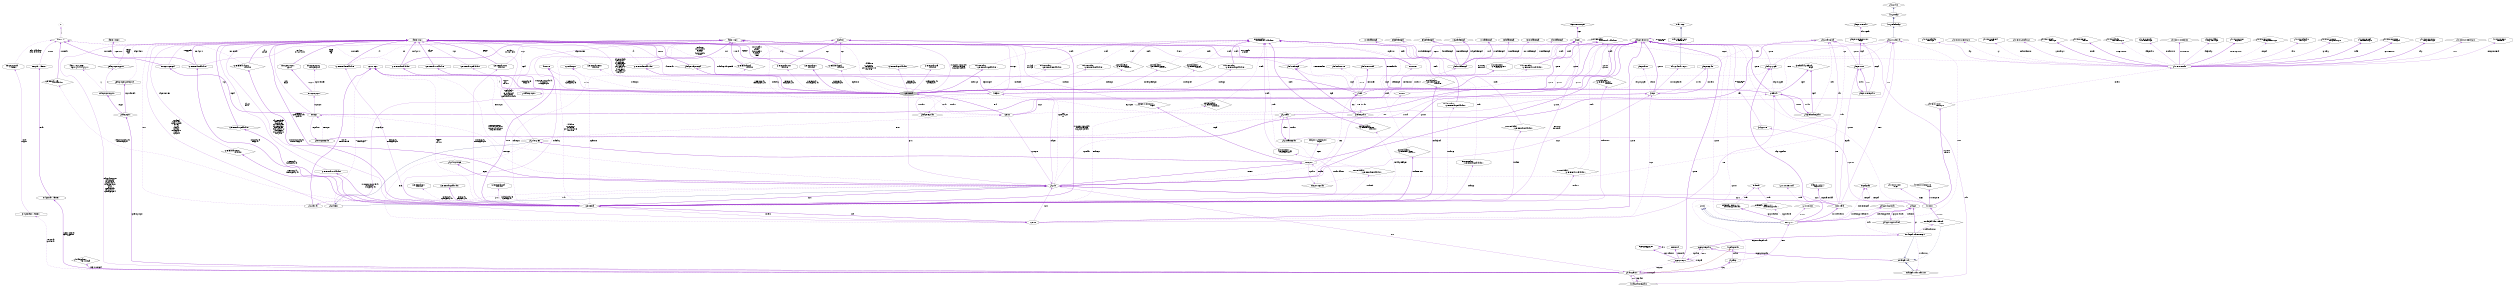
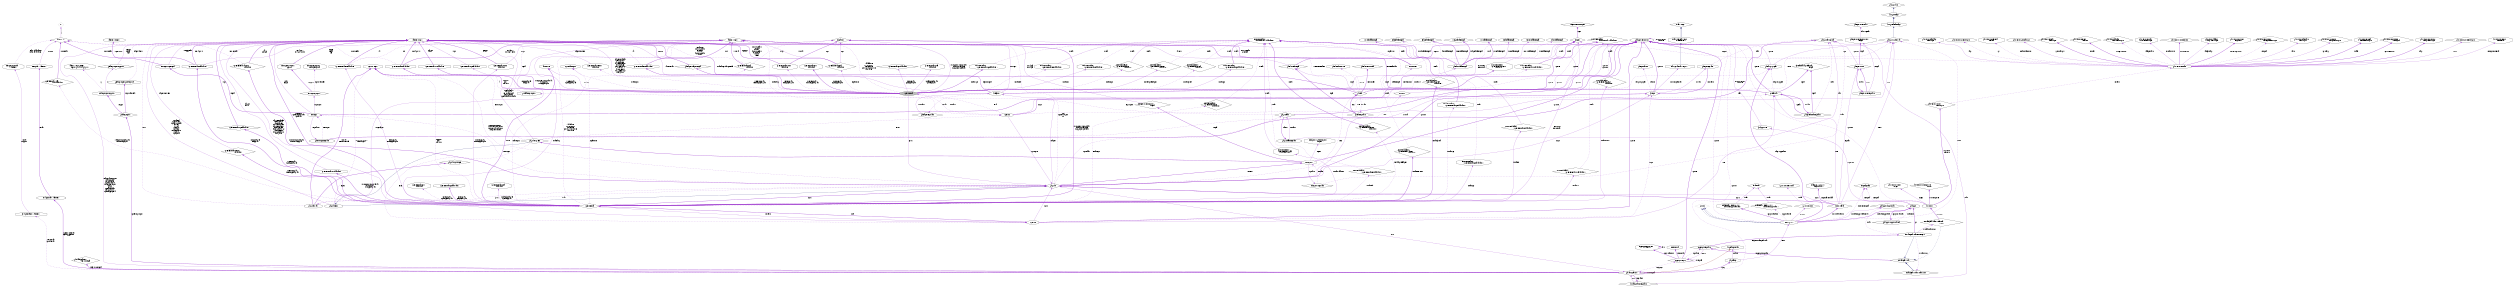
edge "NavEKF2" -> "NavEKF2_core": style bold -> dashed
edge "AP_RangeFinder_Backend" -> "RangeFinder": label " _output" -> " ranger"
edge "AP_AHRS" -> "AP_AHRS::ahrs_flags": now "AP_AHRS_View" -> "AP_AHRS::ahrs_flags"
